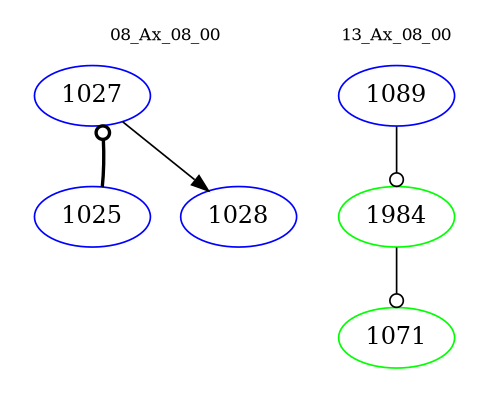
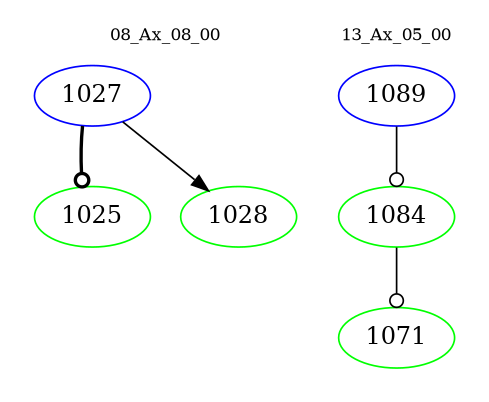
cluster "13_Ax_08_00": label "13_Ax_08_00" -> "13_Ax_05_00"
edge "1025" -> "1027": reversed
node "1025": color blue -> green
node "1028": color blue -> green
node "1984": label "1984" -> "1084"
